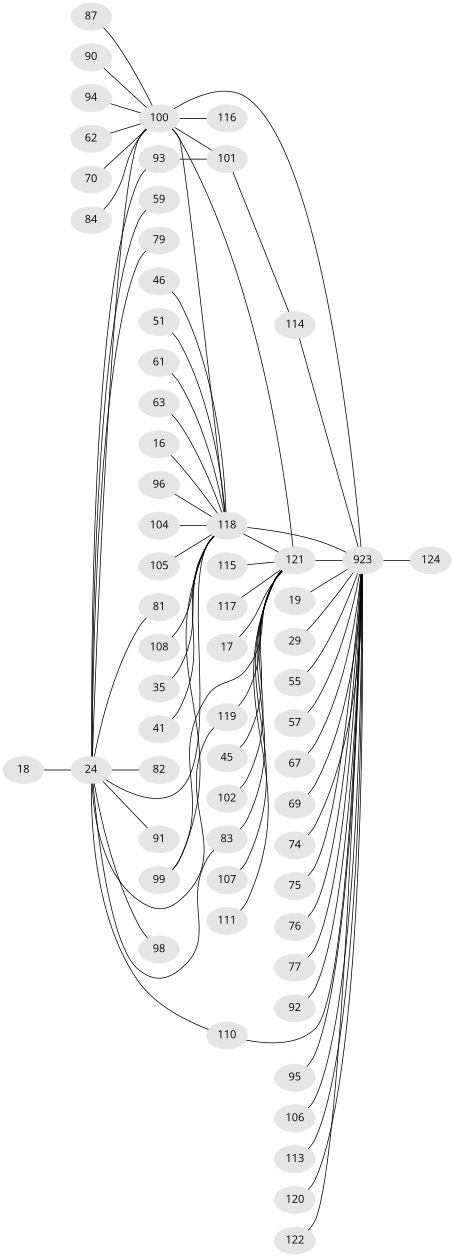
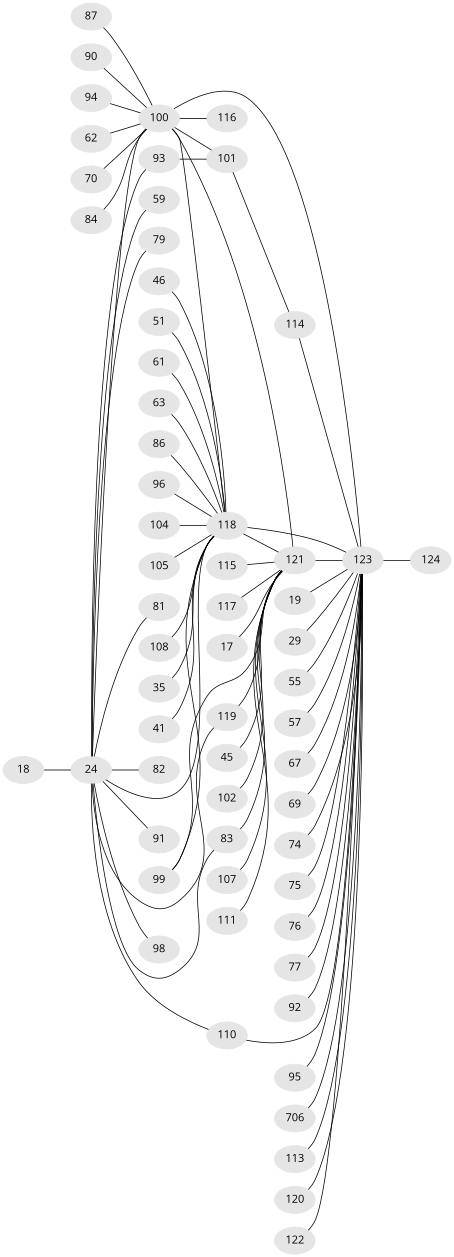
node "16": label "16" -> "86"
node "923": label "923" -> "123"
node "106": label "106" -> "706"
